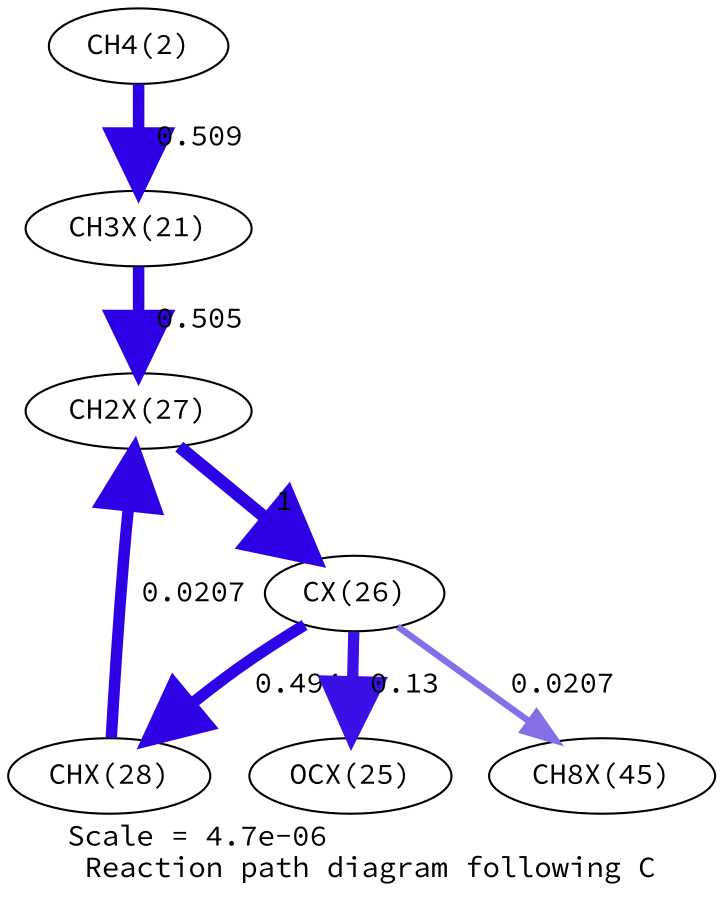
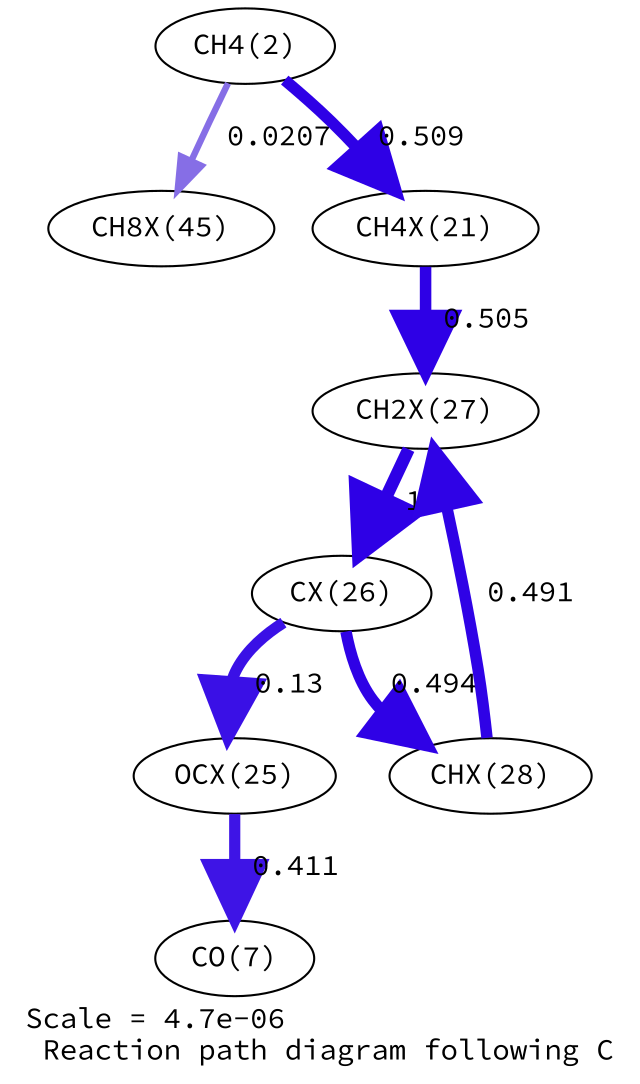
node "CH3X(21)": label "CH3X(21)" -> "CH4X(21)"
edge "CHX(28)" -> "CH2X(27)": label " 0.0207" -> " 0.491"
edge "CX(26)" -> "CH8X(45)": now "CH4(2)" -> "CH8X(45)"
node "CO(7)": added
